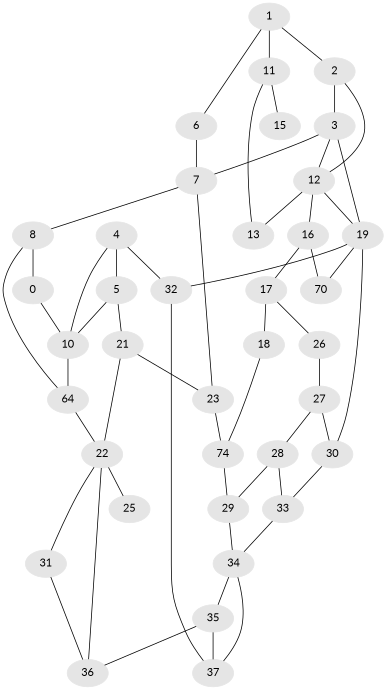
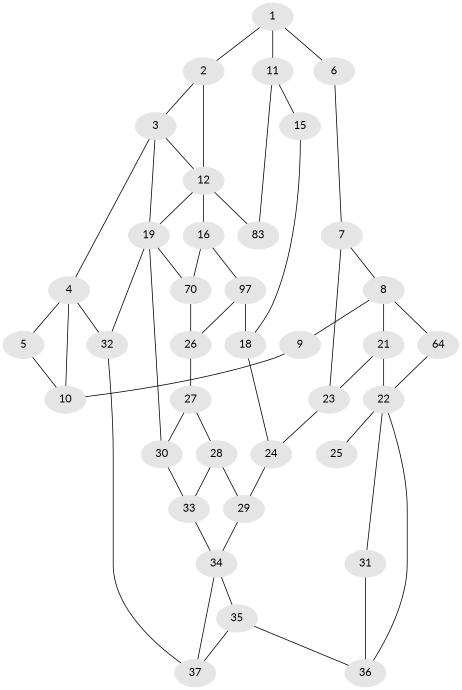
edge "3" -- "7": now "3" -- "4"
node "13": label "13" -> "83"
edge "15" -- "18": added
node "0": label "0" -> "9"
node "17": label "17" -> "97"
edge "5" -- "21": now "8" -- "21"
edge "70" -- "26": added
edge "10" -- "64": removed
node "74": label "74" -> "24"
